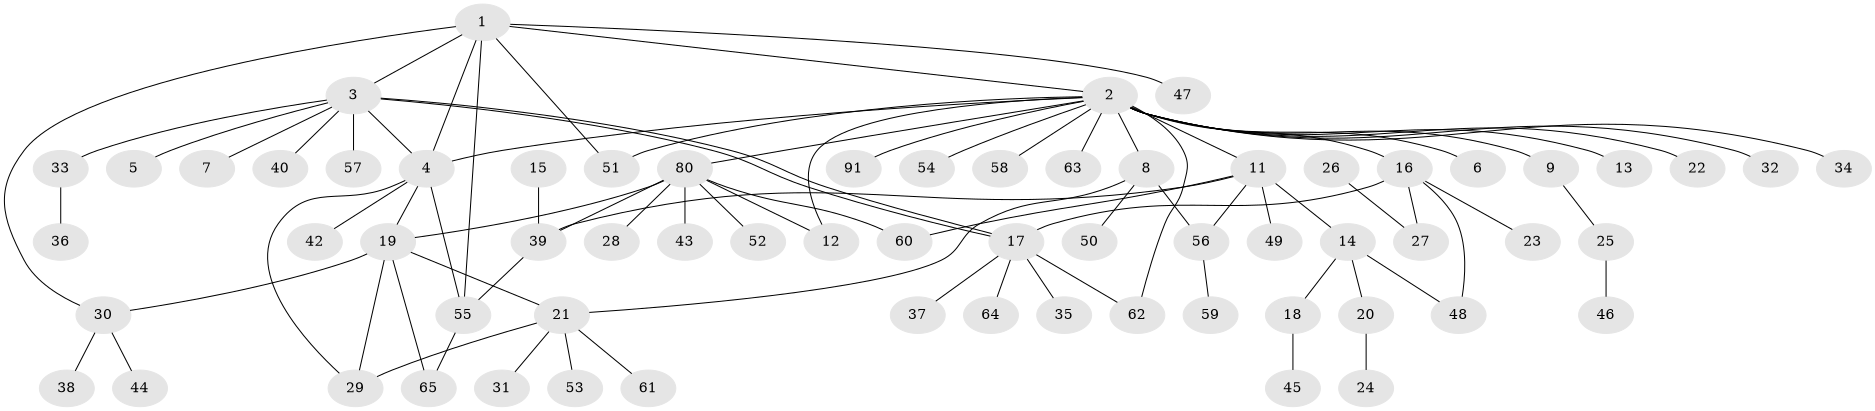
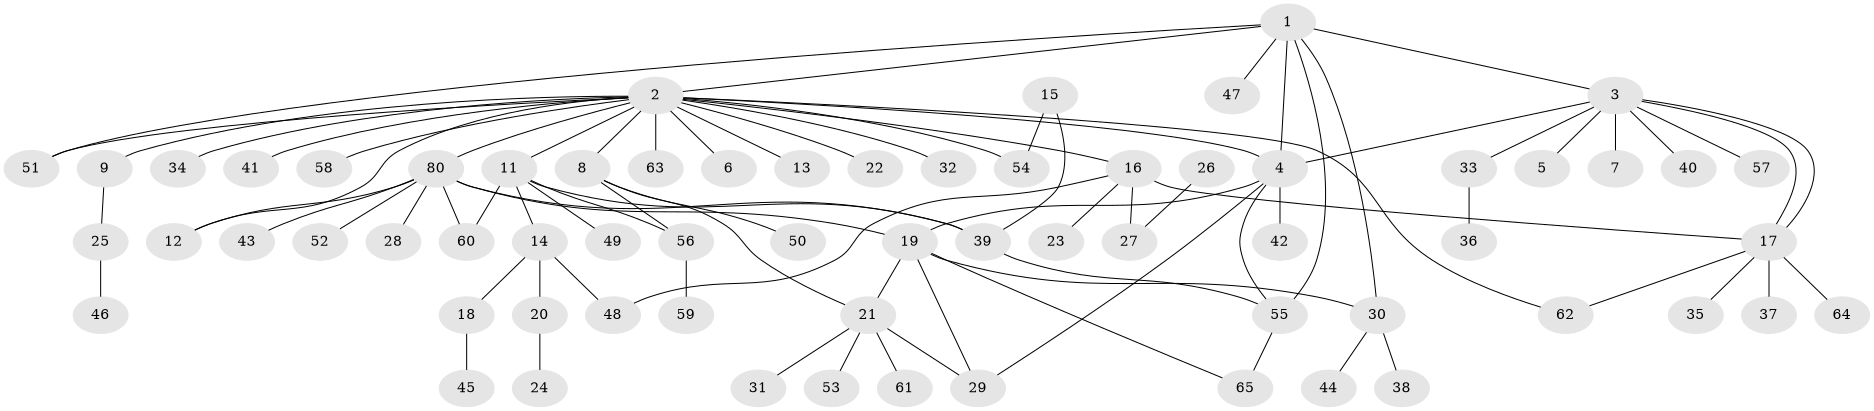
edge "15" -- "54": added
node "91": label "91" -> "41"
